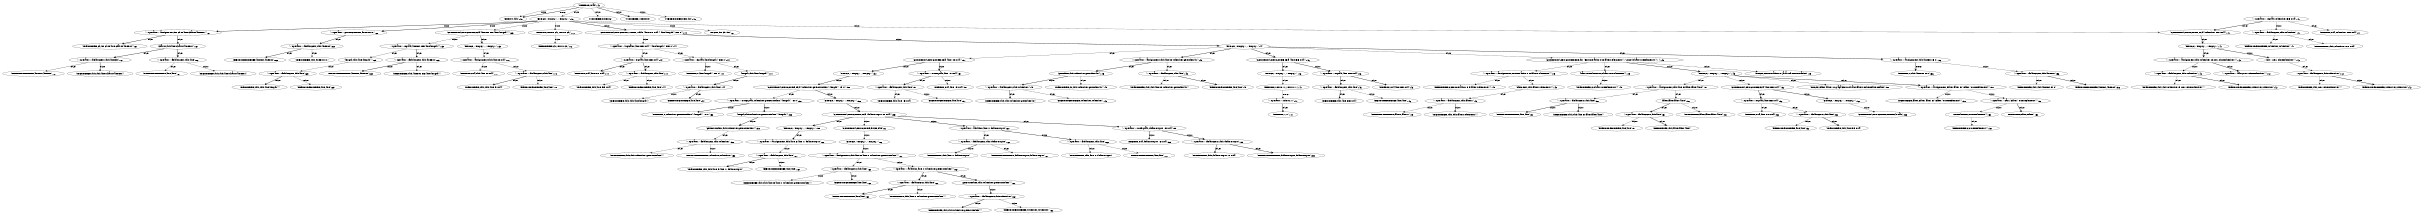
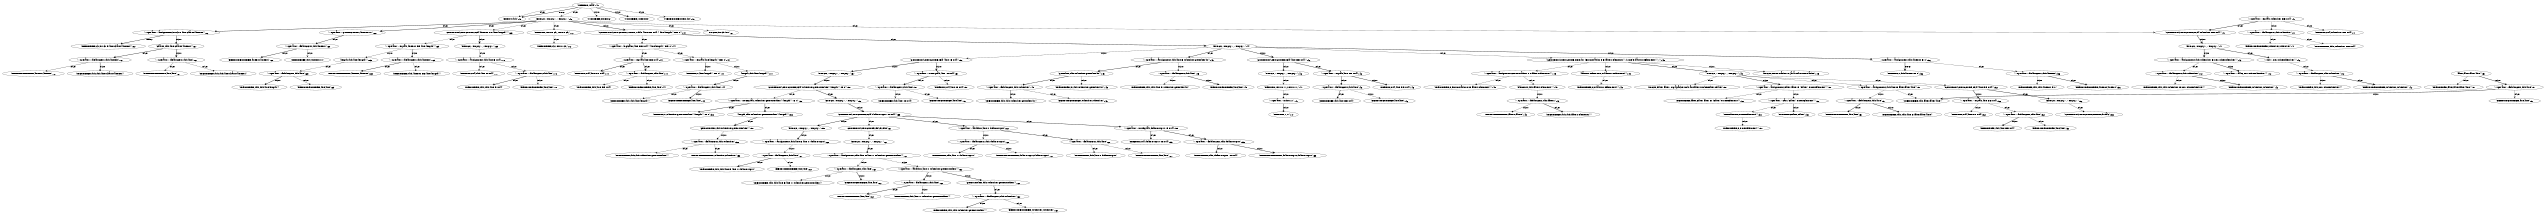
edge "(<operator>.assignment,int ch = line.charAt(linePos))" -> "(IDENTIFIER,ch,int ch = line.charAt(linePos))": label "AST: " -> "DDG: "
edge "(<operator>.assignment,this.line = filter.filter(line))" -> "(filter,filter.filter(line))": now "(<operator>.assignment,this.line = filter.filter(line))" -> "(IDENTIFIER,this,filter.filter(line))"
edge "(RETURN,return -1;,return -1;)" -> "(<operator>.minus,-1)": label "DDG: " -> "AST: "
